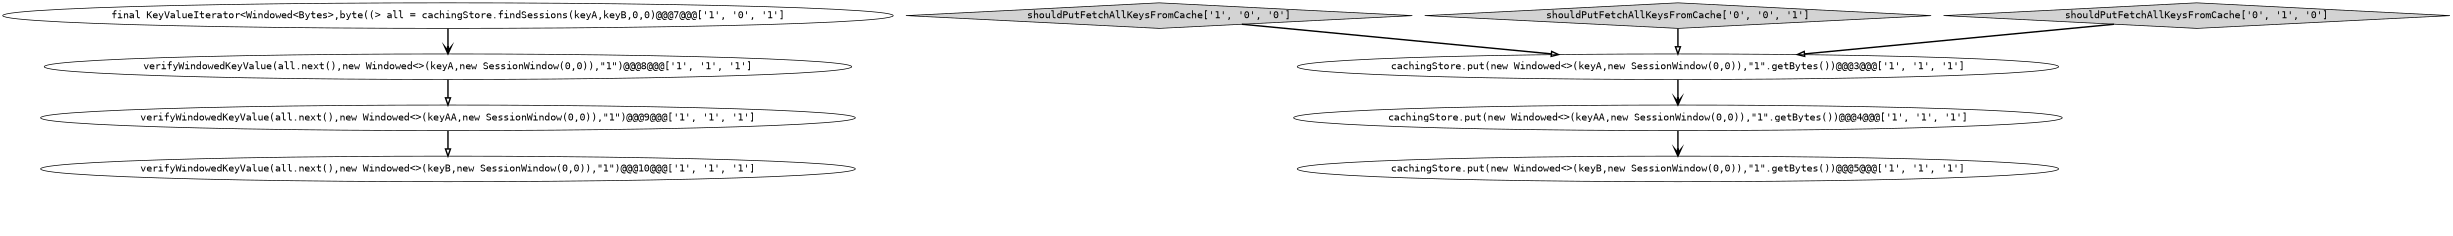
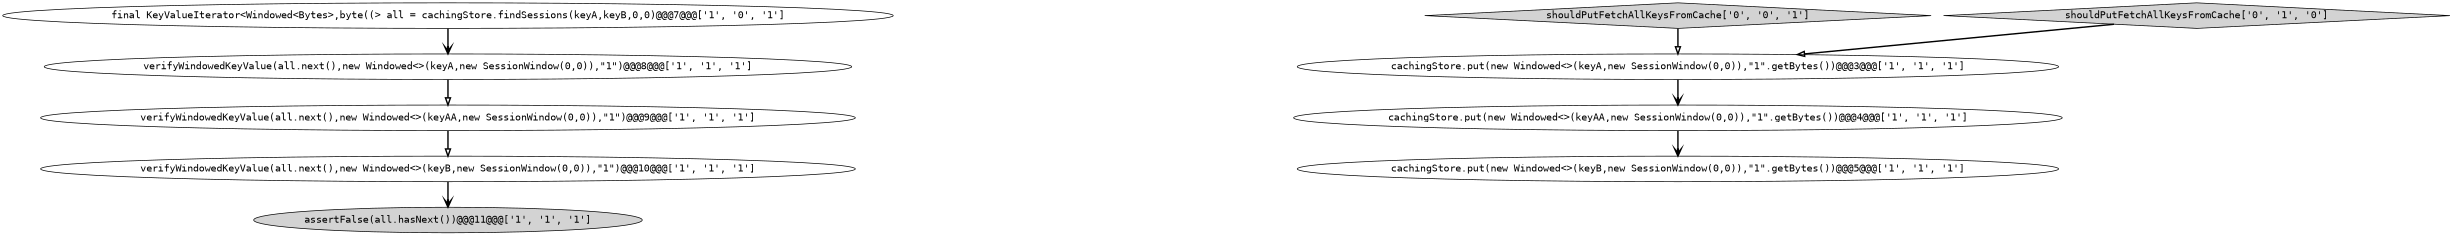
node "shouldPutFetchAllKeysFromCache['1', '0', '0']": removed
node "assertFalse(all.hasNext())@@@11@@@['1', '1', '1']": added
